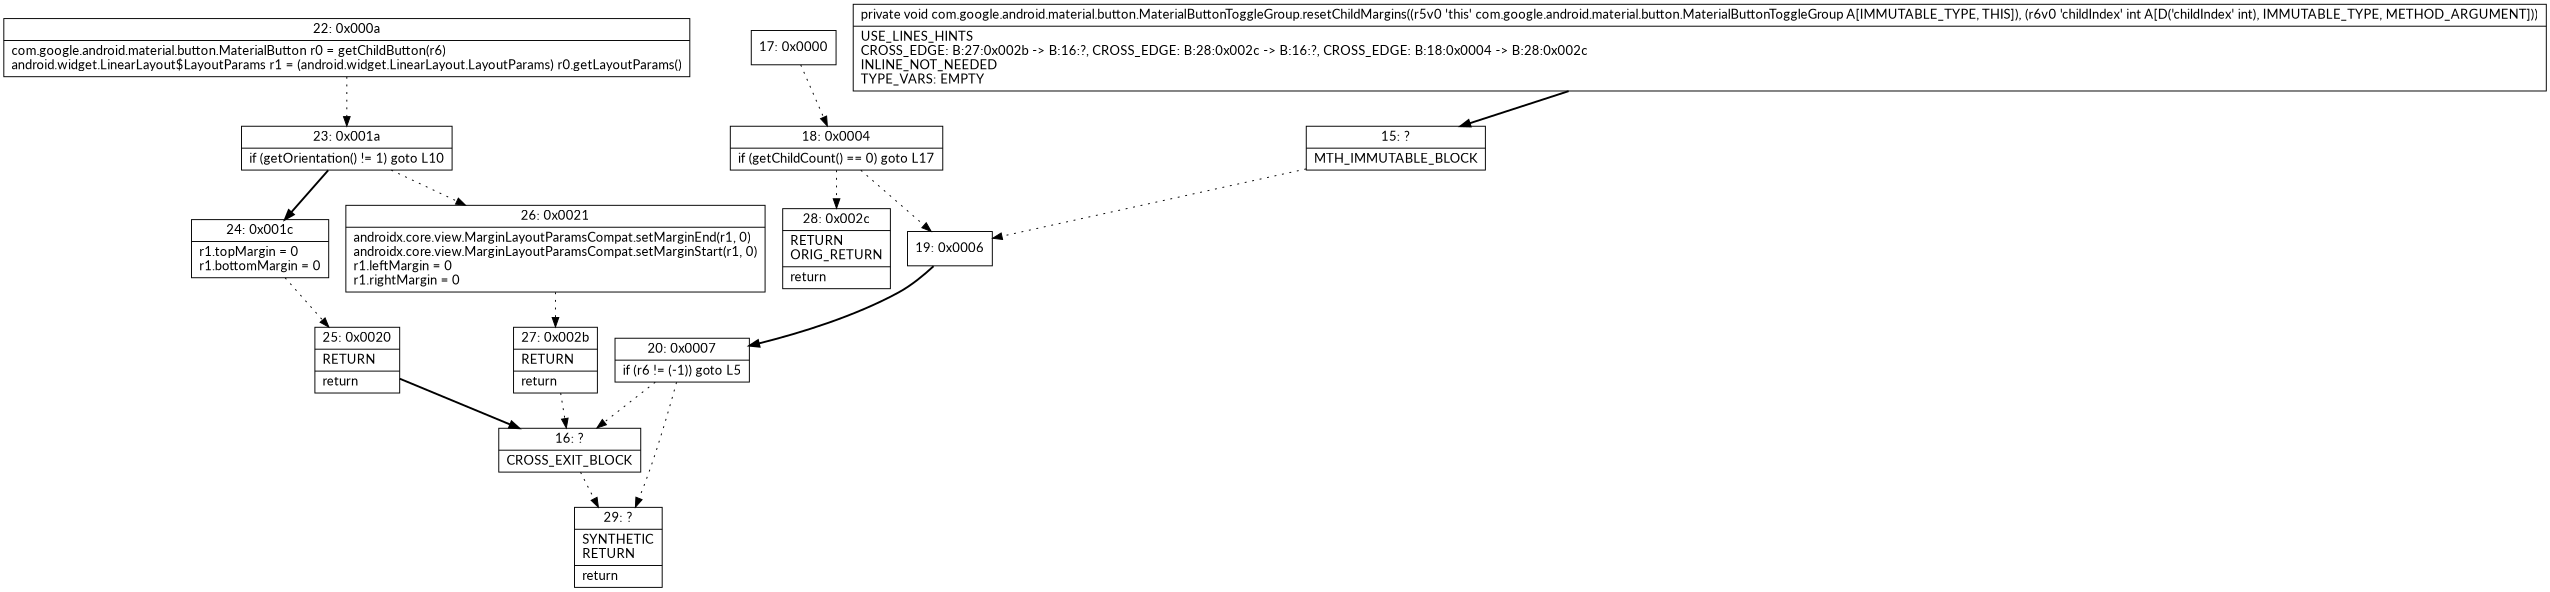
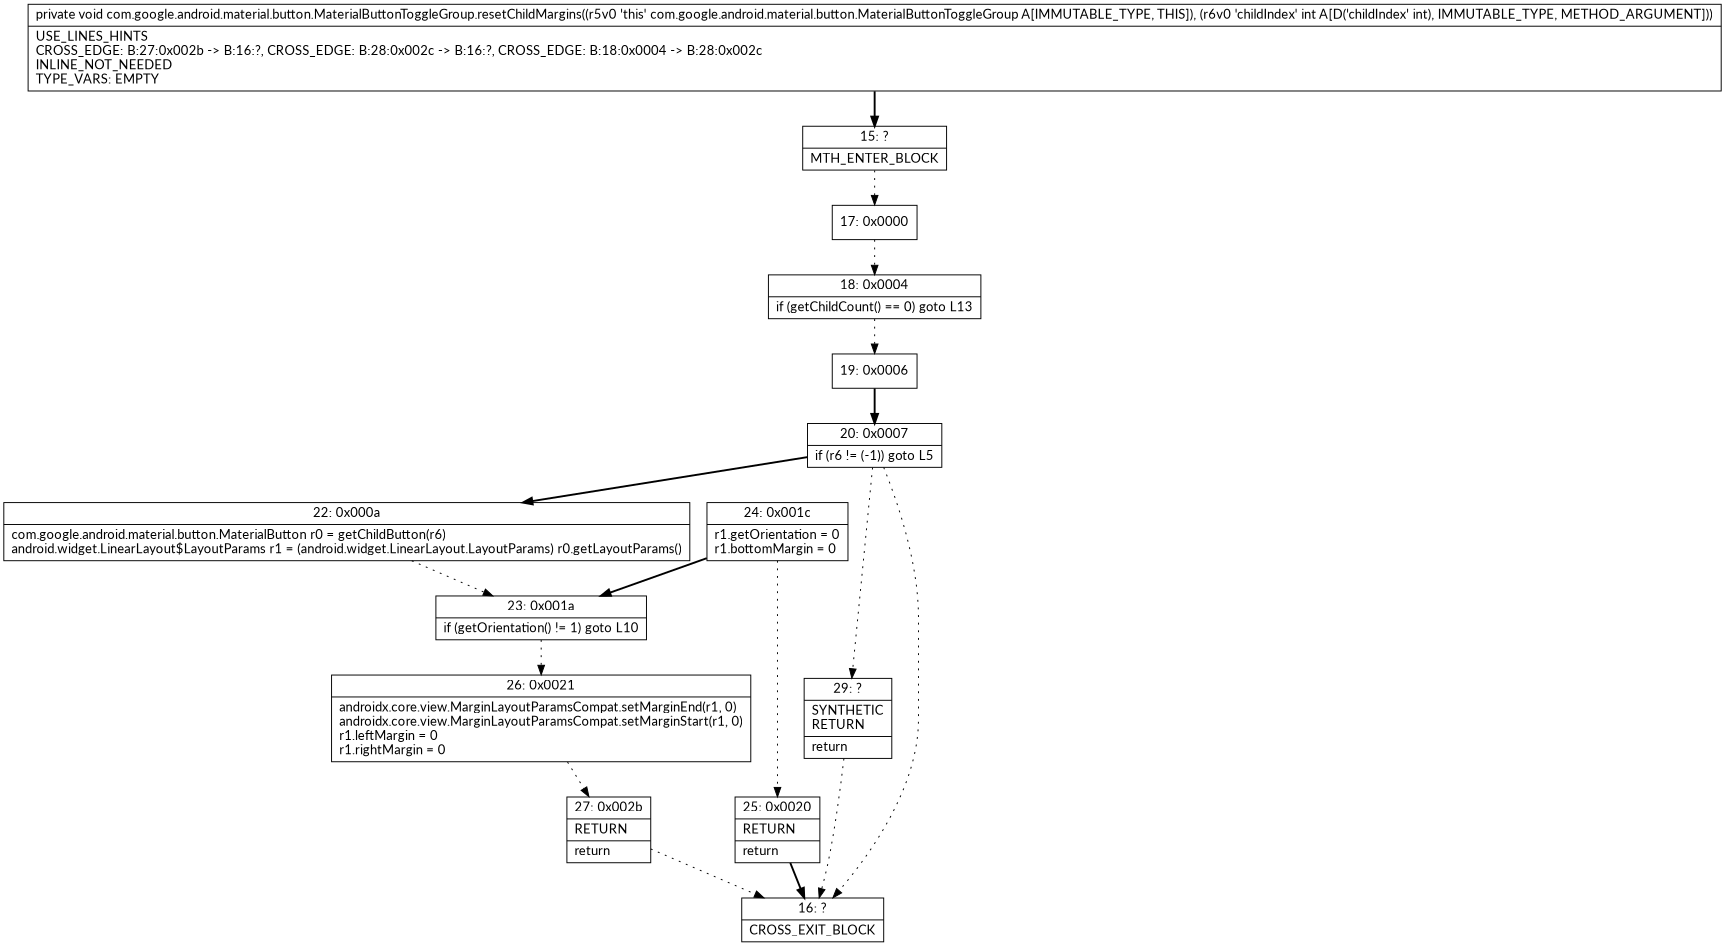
node "18: 0x0004": text "if (getChildCount() == 0) goto L17" -> "if (getChildCount() == 0) goto L13"
node "15: ?": text "MTH_IMMUTABLE_BLOCK" -> "MTH_ENTER_BLOCK"
edge "23: 0x001a" -> "24: 0x001c": reversed
edge "15: ?" -> "19: 0x0006": now "15: ?" -> "17: 0x0000"
node "28: 0x002c": removed
node "24: 0x001c": text "r1.topMargin = 0" -> "r1.getOrientation = 0"
edge "20: 0x0007" -> "22: 0x000a": added
edge "16: ?" -> "29: ?": reversed
